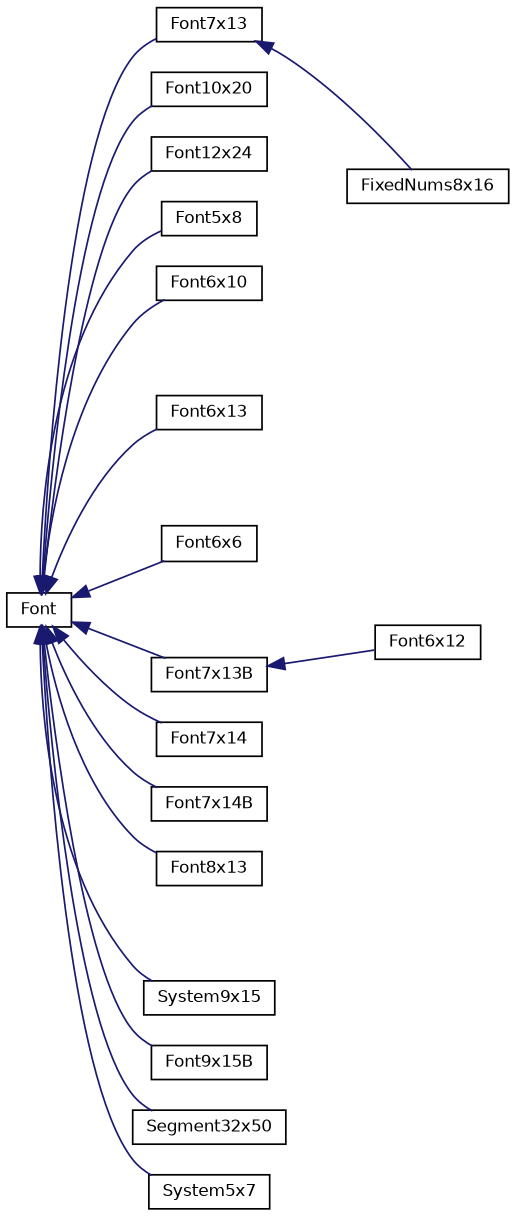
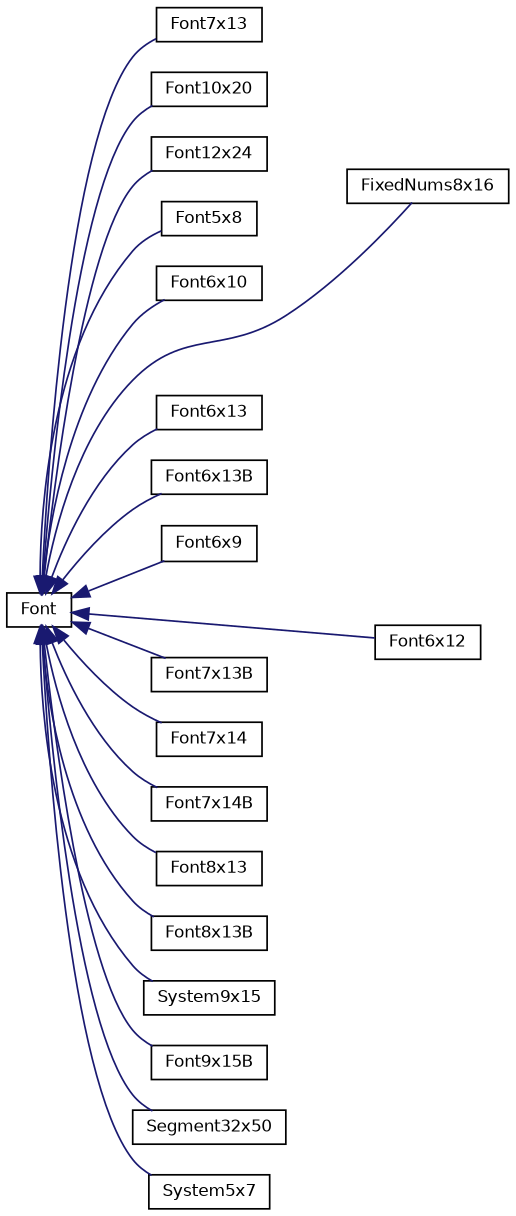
edge "FixedNums8x16" -> "Font7x13": now "FixedNums8x16" -> "Font"
node "Font6x13B": added
node "Font6x6": label "Font6x6" -> "Font6x9"
edge "Font6x12" -> "Font7x13B": now "Font6x12" -> "Font"
node "Font8x13B": added
